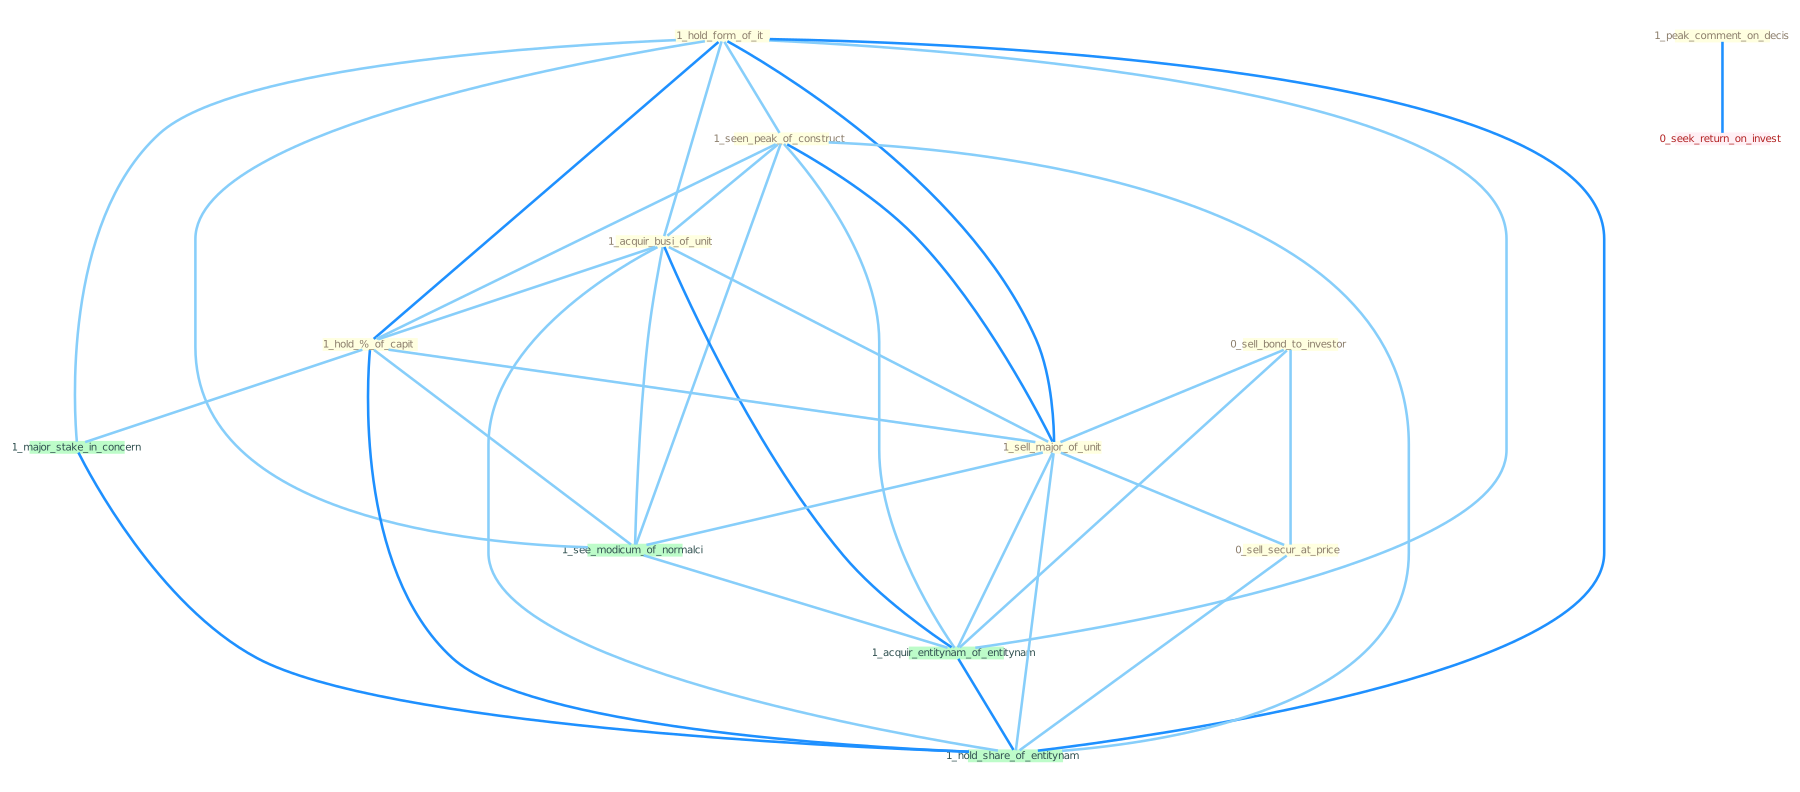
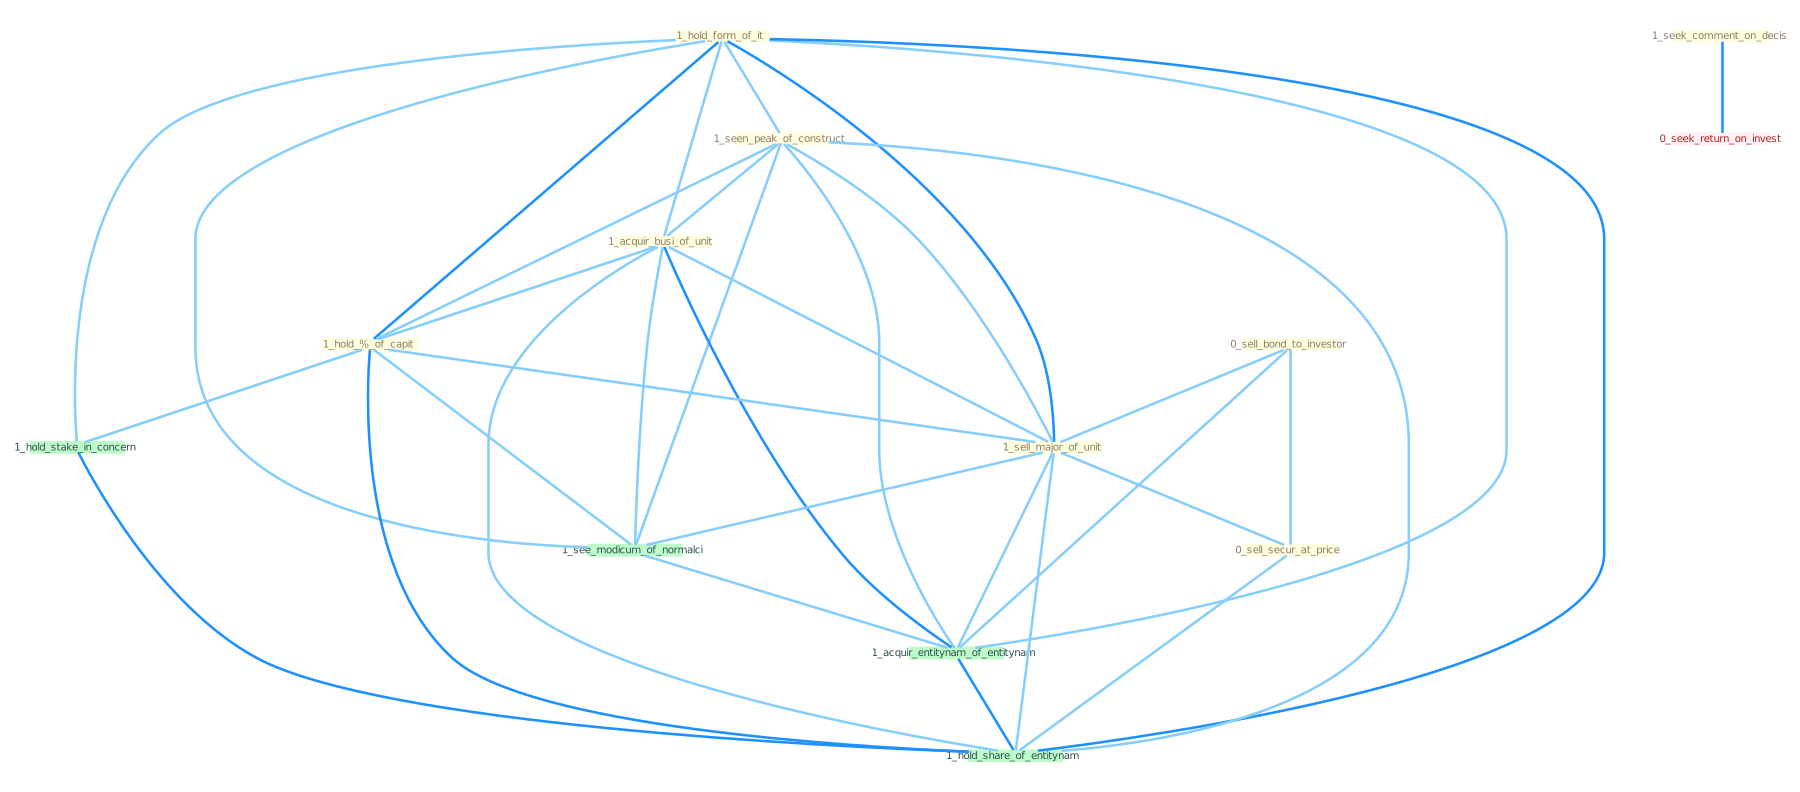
node "1_peak_comment_on_decis": label "1_peak_comment_on_decis" -> "1_seek_comment_on_decis"
edge "1_seen_peak_of_construct" -- "1_sell_major_of_unit": color #1e90ff -> #87cefa
node "1_major_stake_in_concern": label "1_major_stake_in_concern" -> "1_hold_stake_in_concern"
